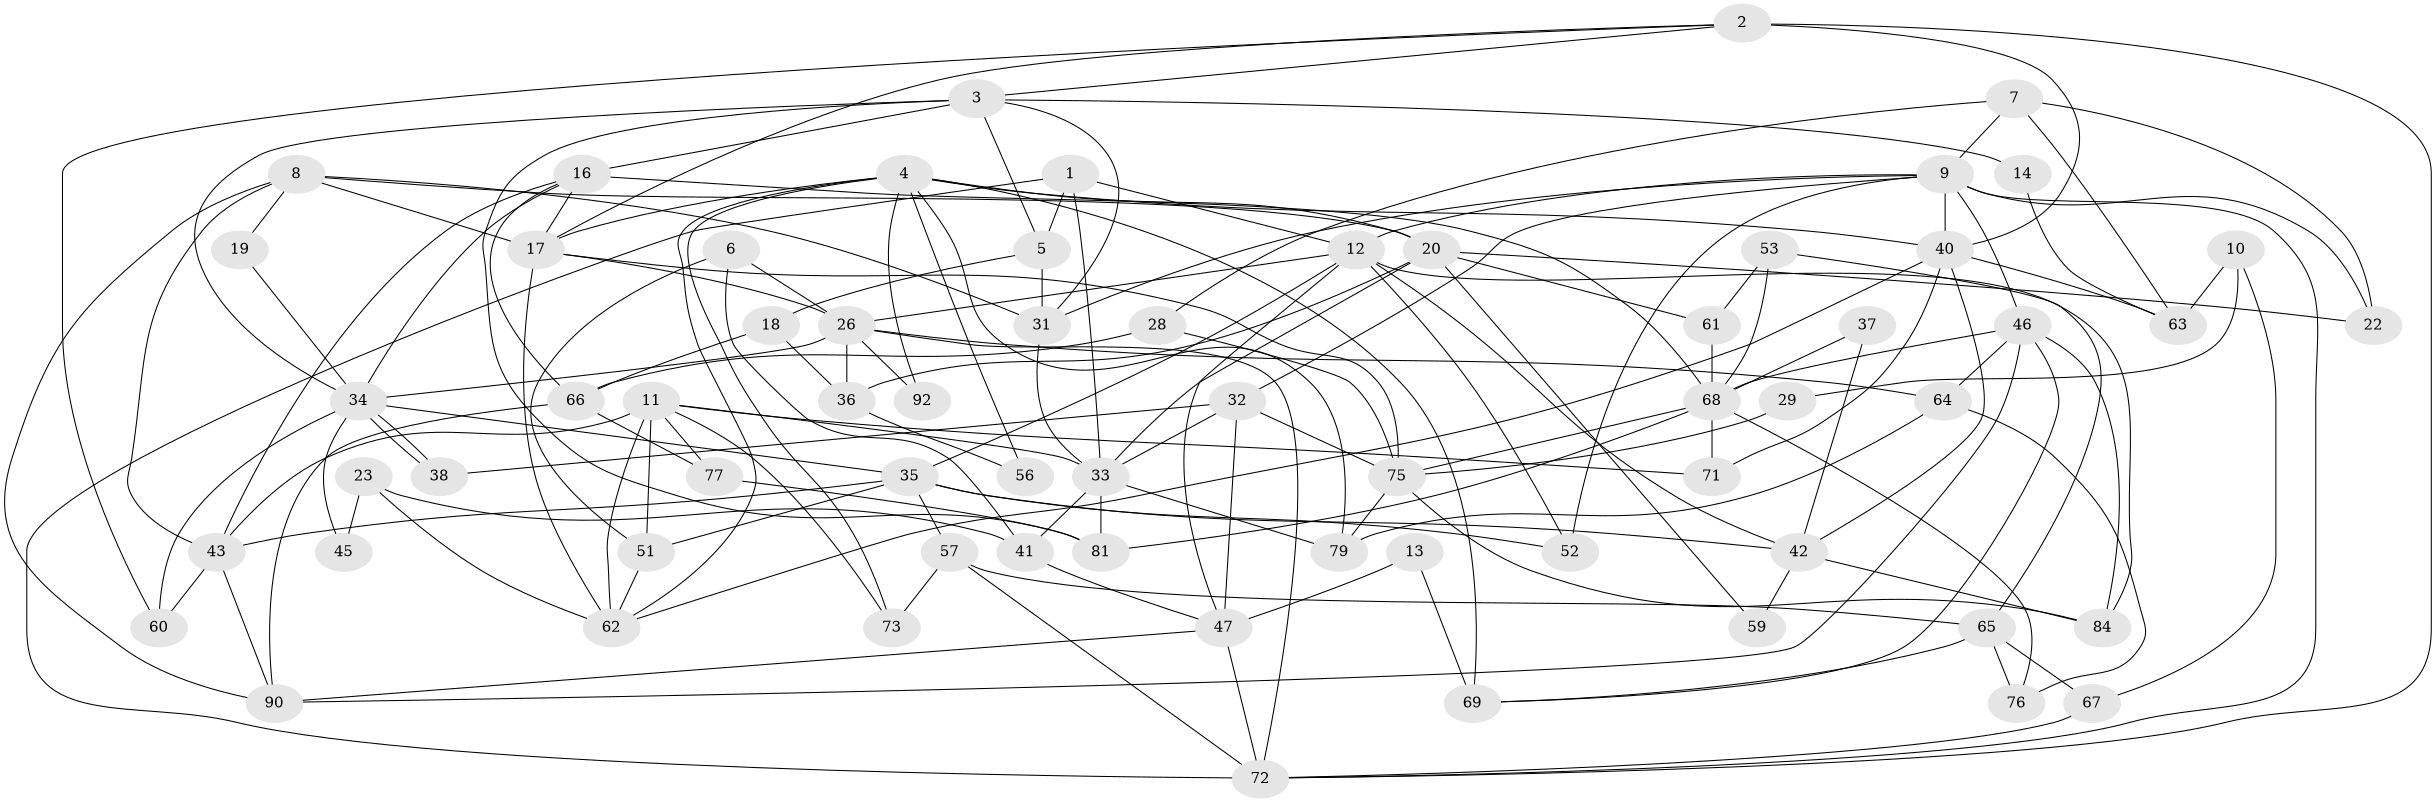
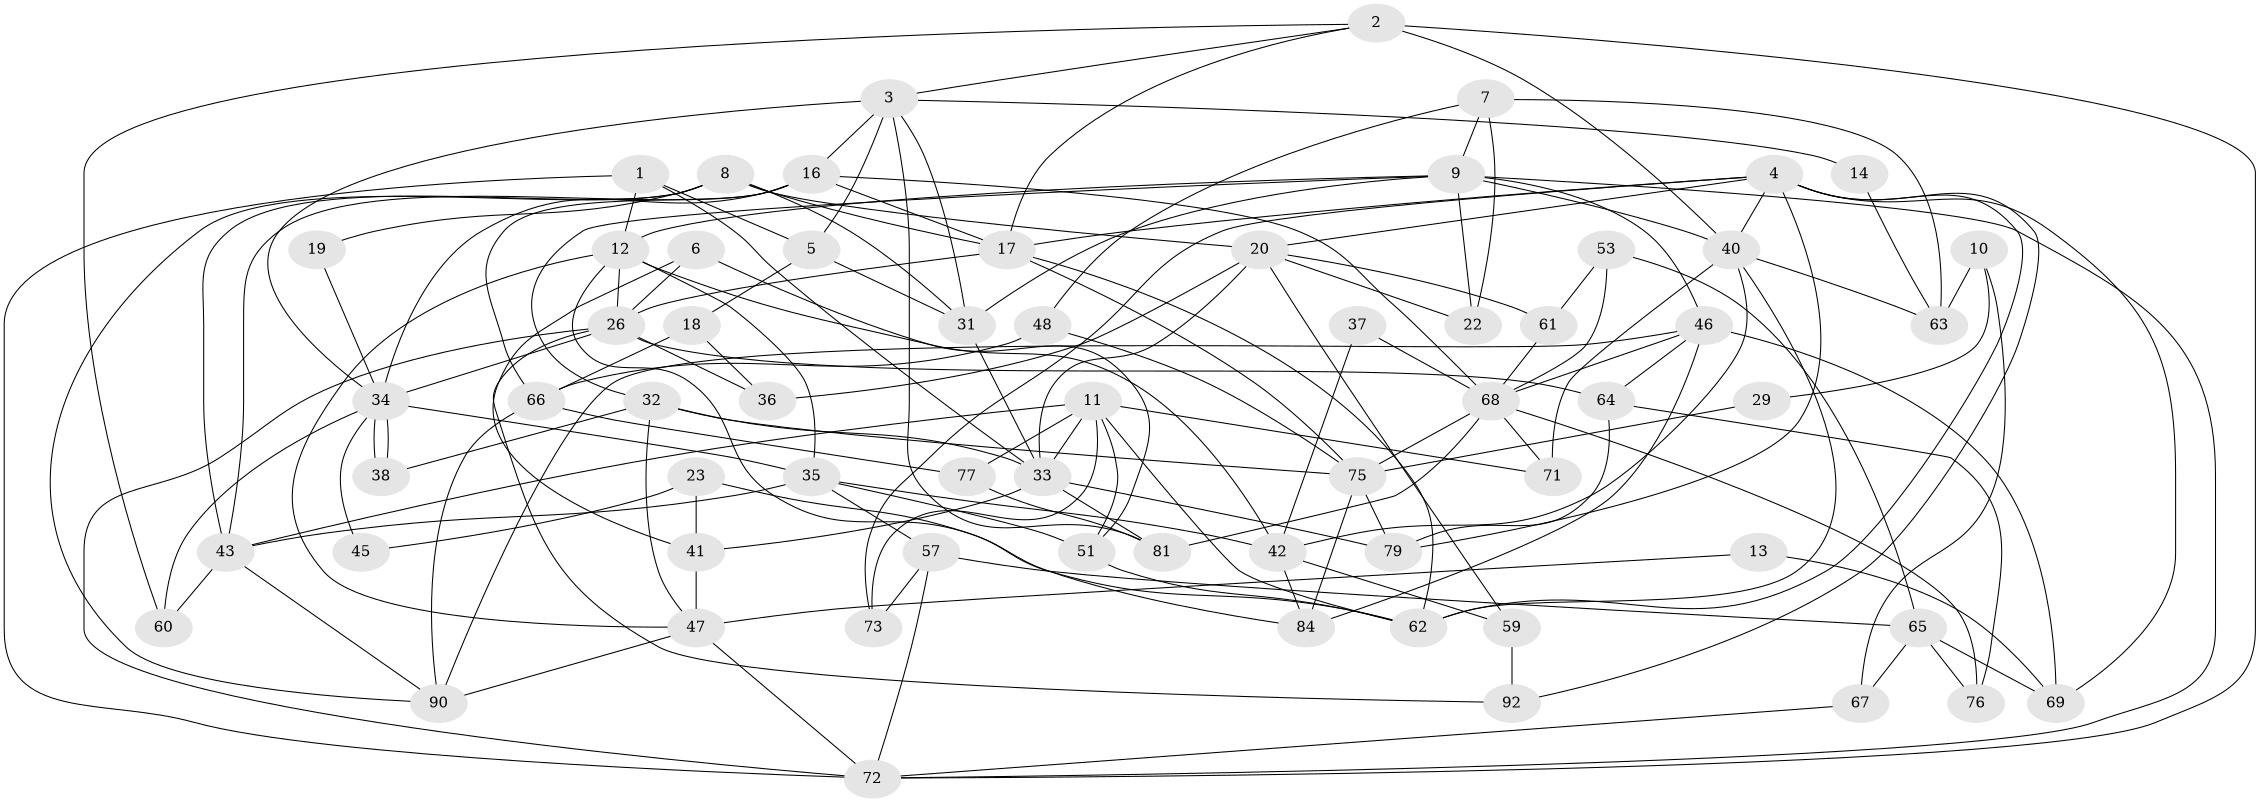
node "28": label "28" -> "48"
node "56": removed
node "52": removed
edge "59" -- "92": added
